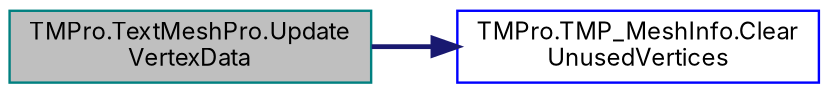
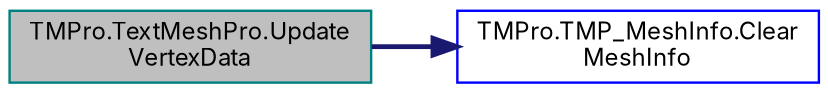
node "TMPro.TMP_MeshInfo.Clear UnusedVertices": label "TMPro.TMP_MeshInfo.Clear UnusedVertices" -> "TMPro.TMP_MeshInfo.Clear MeshInfo"
